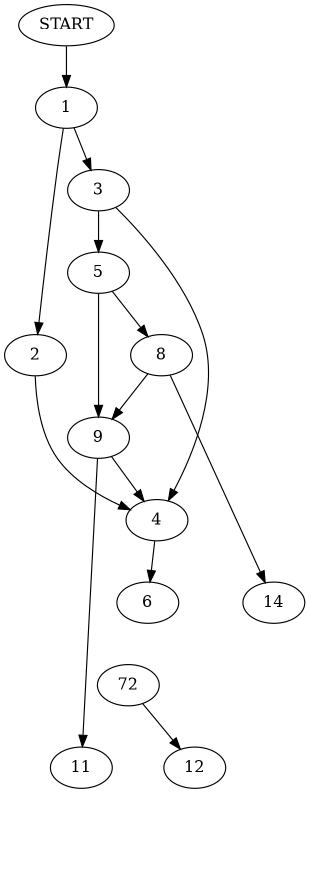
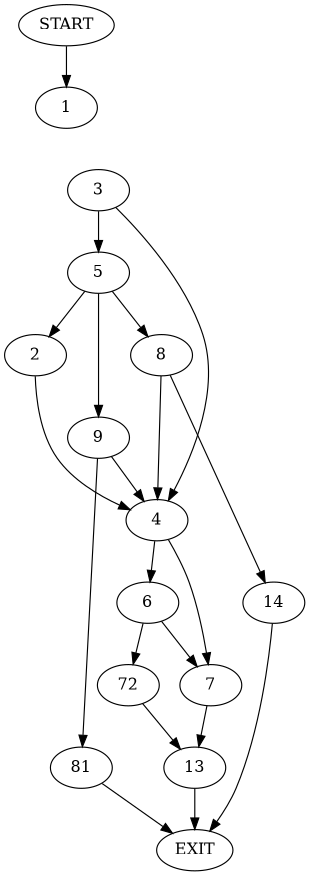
edge "1" -> "3": removed
edge "1" -> "2": now "5" -> "2"
edge "8" -> "9": now "8" -> "4"
edge "6" -> "72": added
node "7": added
node "11": label "11" -> "81"
node "12": label "12" -> "13"
node "EXIT": added
